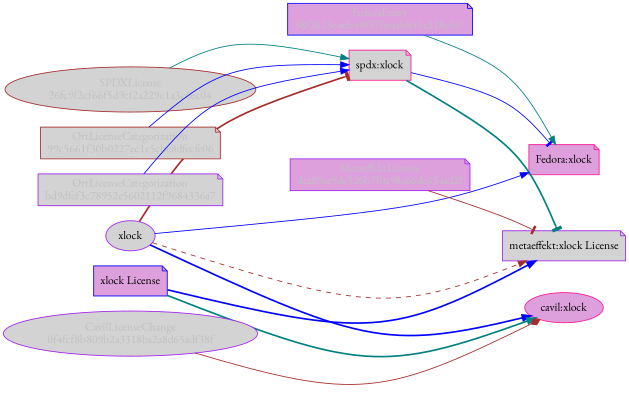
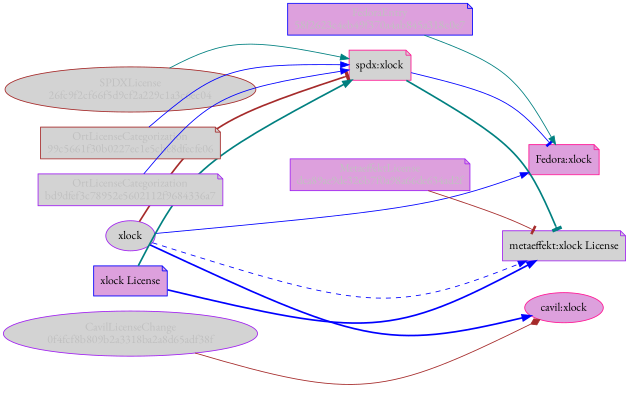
edge "xlock" -> "metaeffekt:xlock License": color brown -> blue
edge "xlock License" -> "cavil:xlock": now "xlock License" -> "spdx:xlock"
